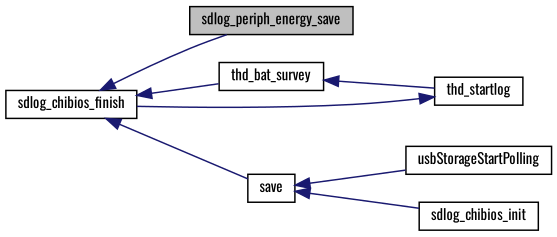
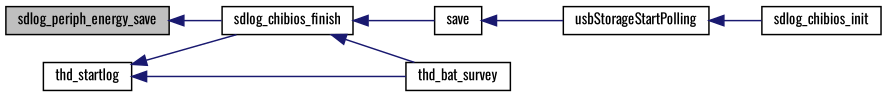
edge "sdlog_periph_energy_save" -> "sdlog_chibios_finish": reversed
edge "thd_startlog" -> "thd_bat_survey": reversed
edge "sdlog_chibios_init" -> "save": now "sdlog_chibios_init" -> "usbStorageStartPolling"
